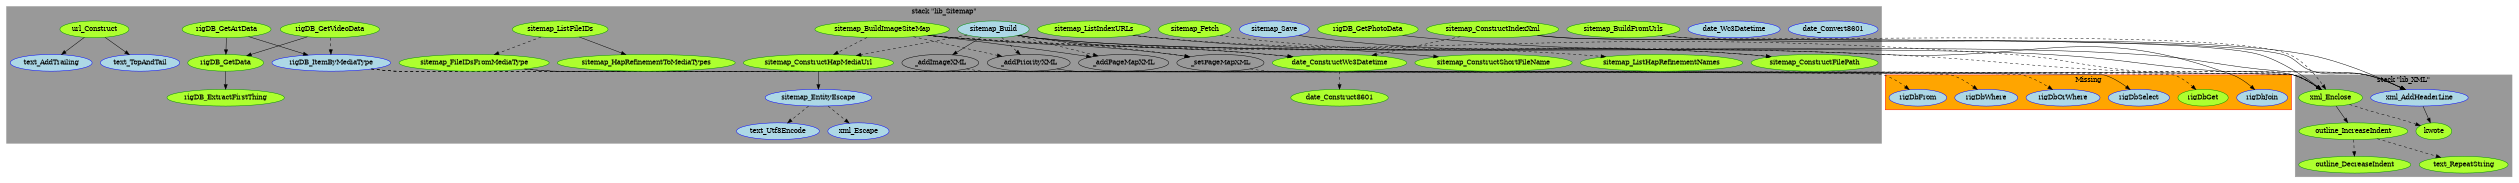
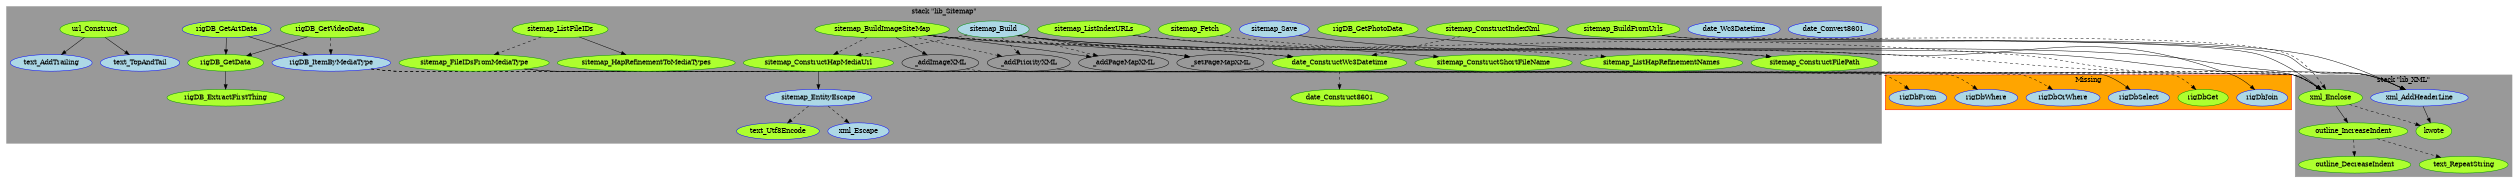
node "rigDB_GetArtData": color Green4 -> Blue
edge "sitemap_Build" -> "_addImageXML": now "sitemap_BuildImageSiteMap" -> "_addImageXML"
node "text_Utf8Encode": fillcolor LightBlue -> GreenYellow
